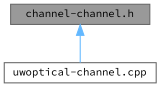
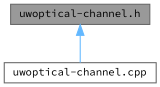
node "channel-channel.h": label "channel-channel.h" -> "uwoptical-channel.h"
